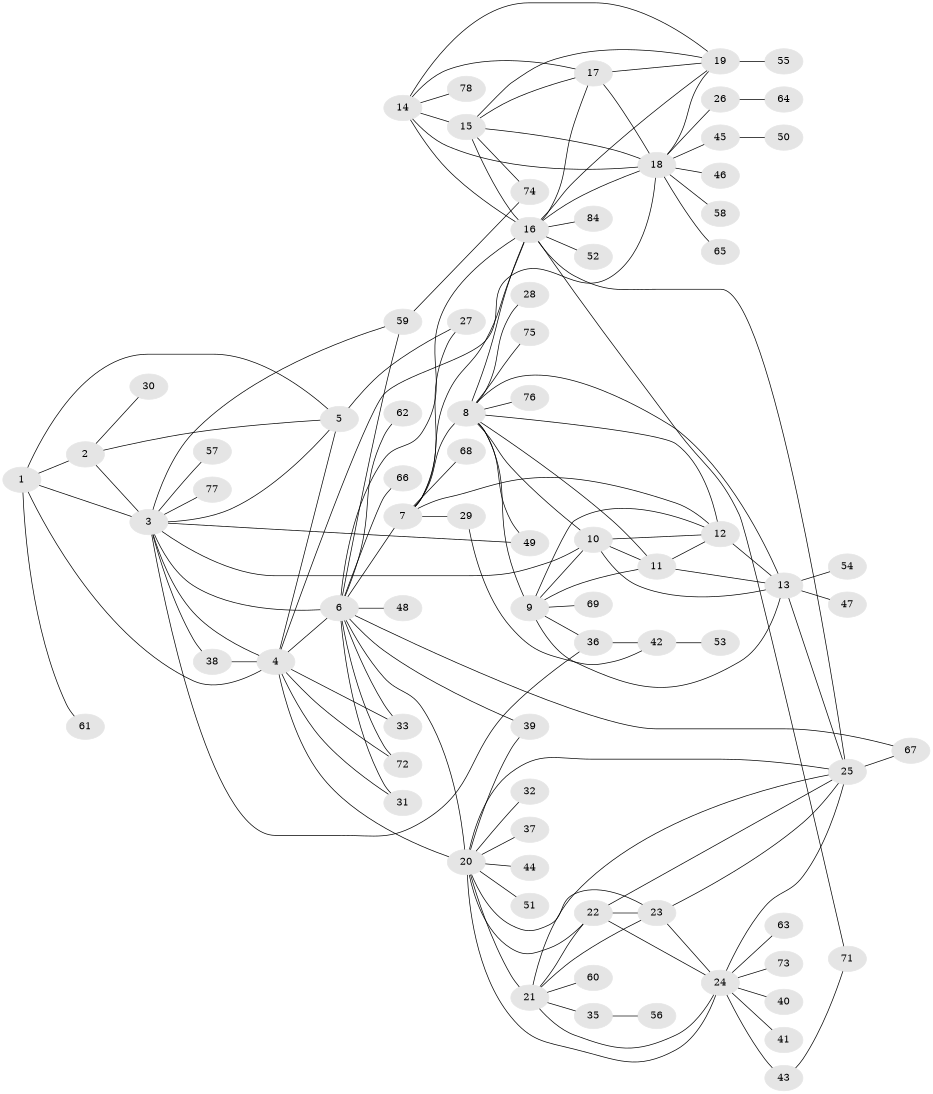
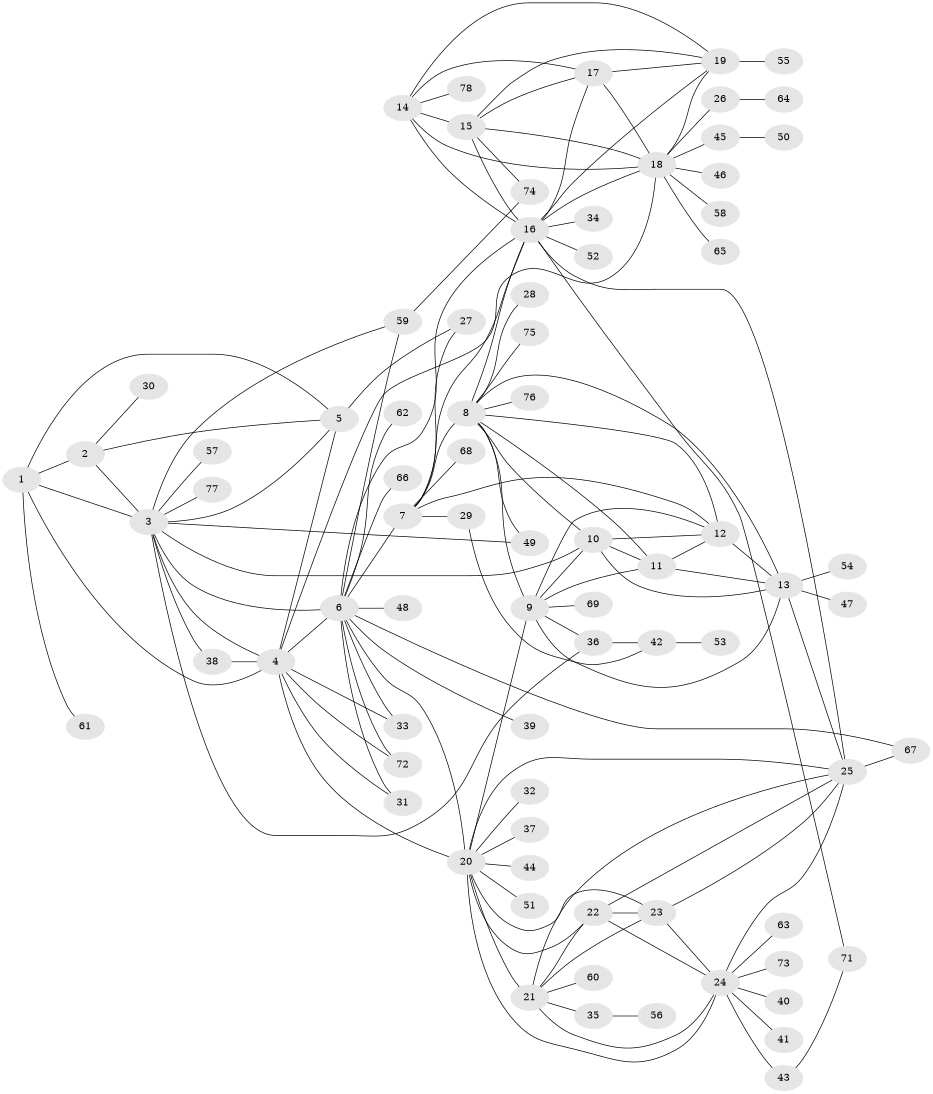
node "84": label "84" -> "34"
edge "39" -- "20": now "9" -- "20"
